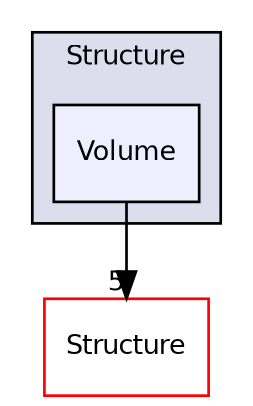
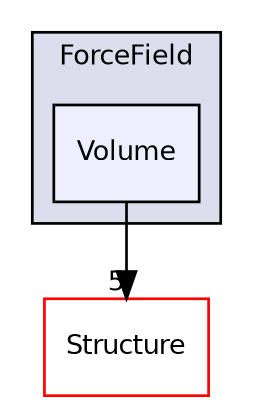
cluster "Structure": label "Structure" -> "ForceField"
